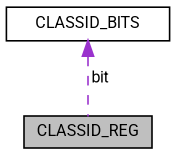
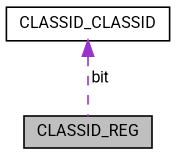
node "CLASSID_BITS": label "CLASSID_BITS" -> "CLASSID_CLASSID"
